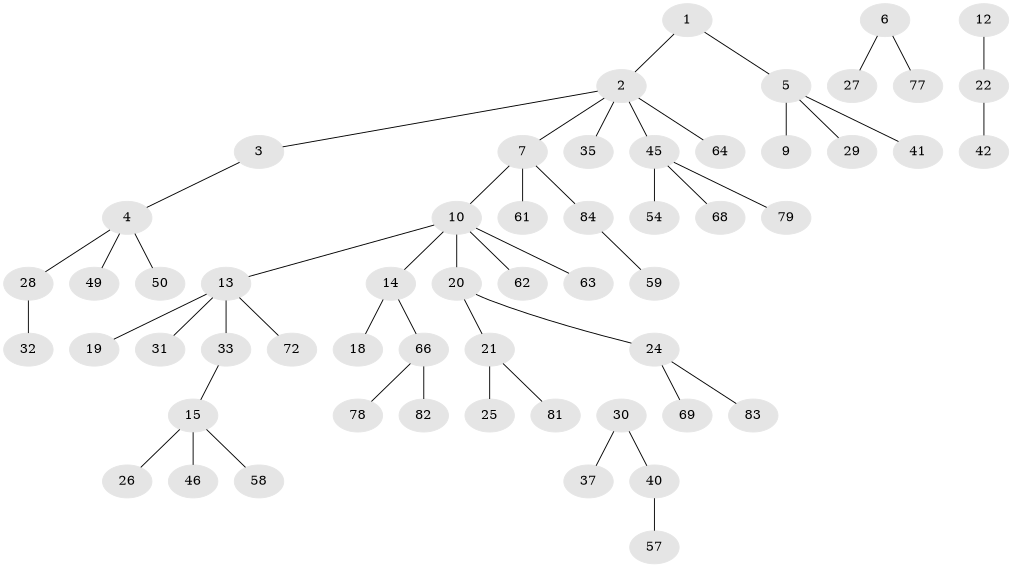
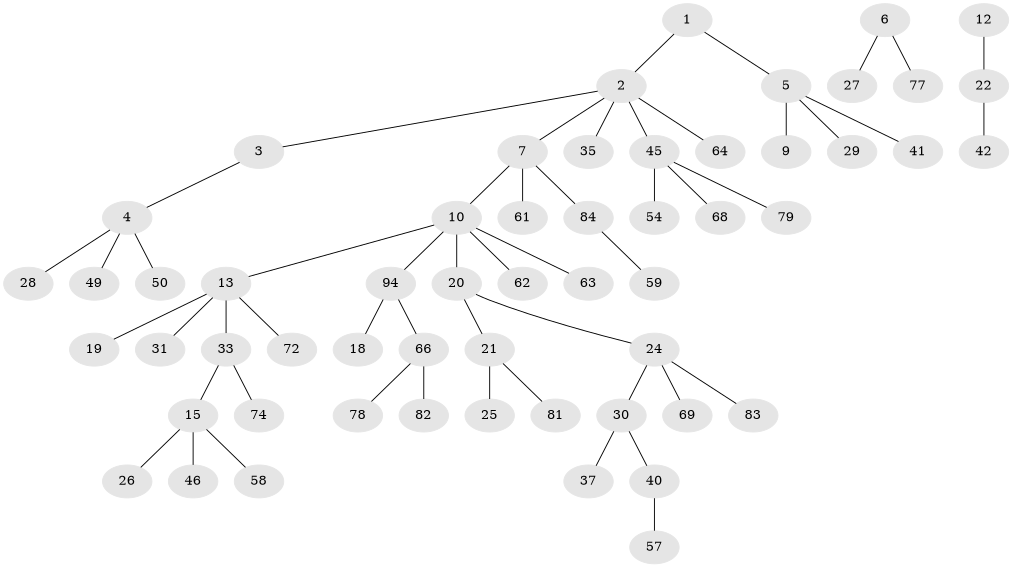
node "14": label "14" -> "94"
node "32": removed
edge "24" -- "30": added
node "74": added
